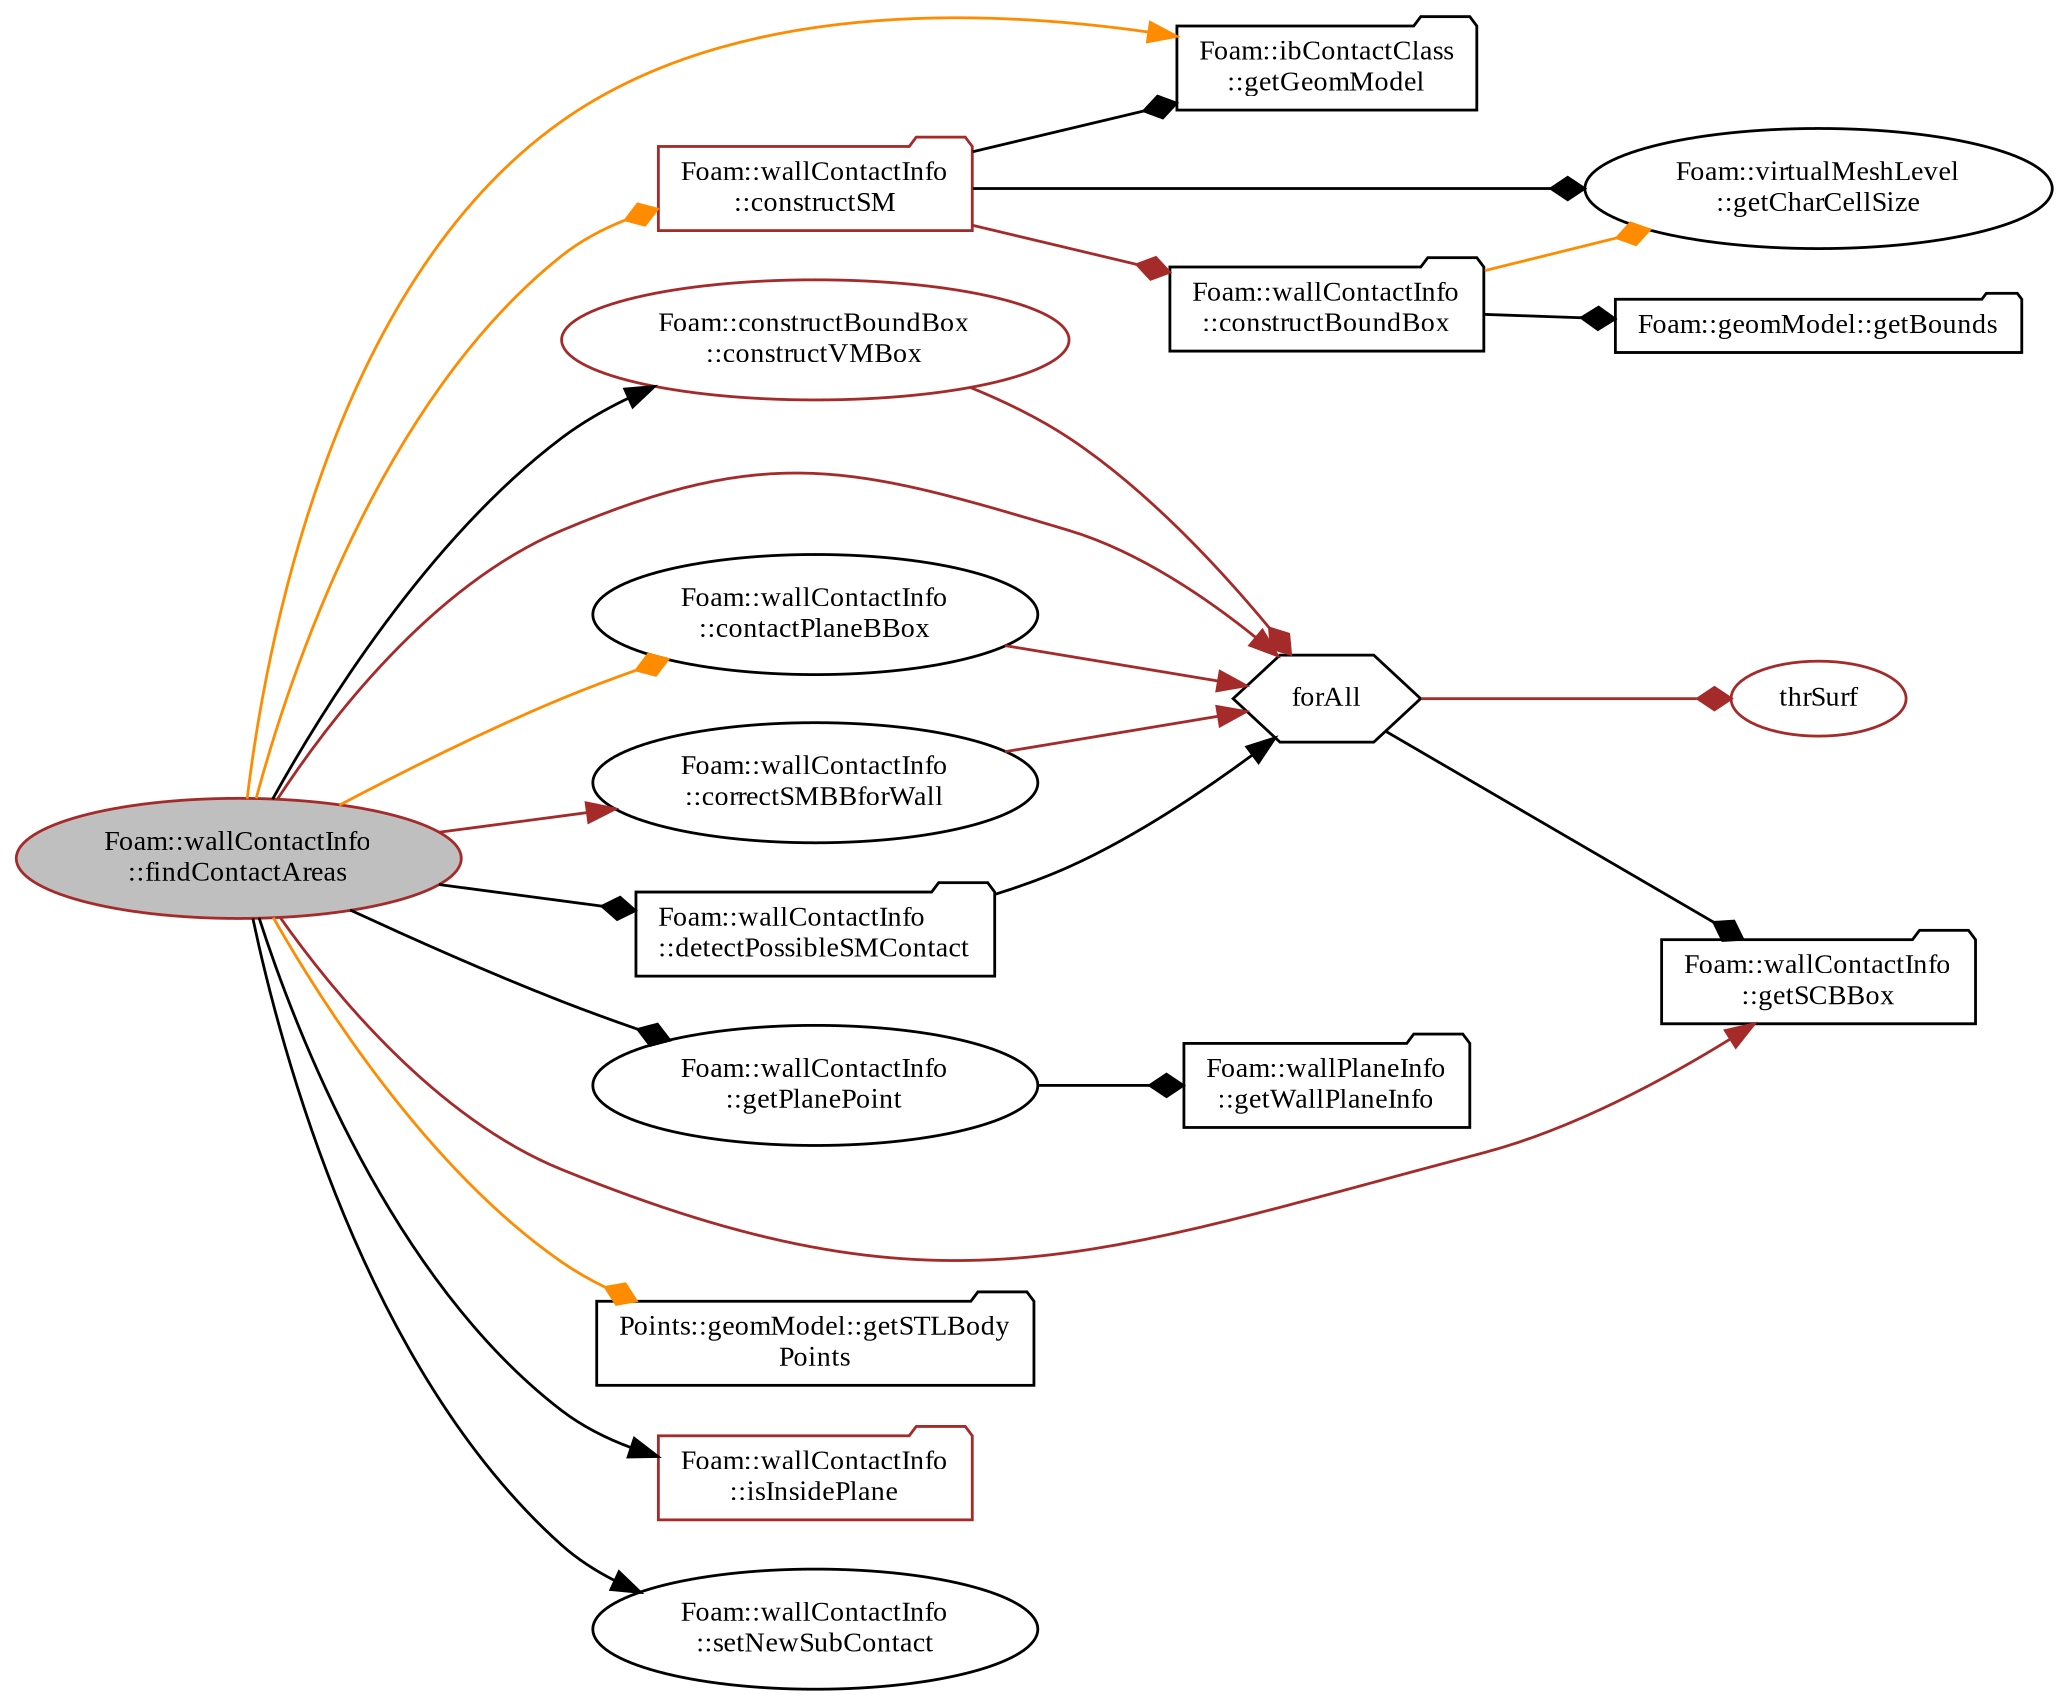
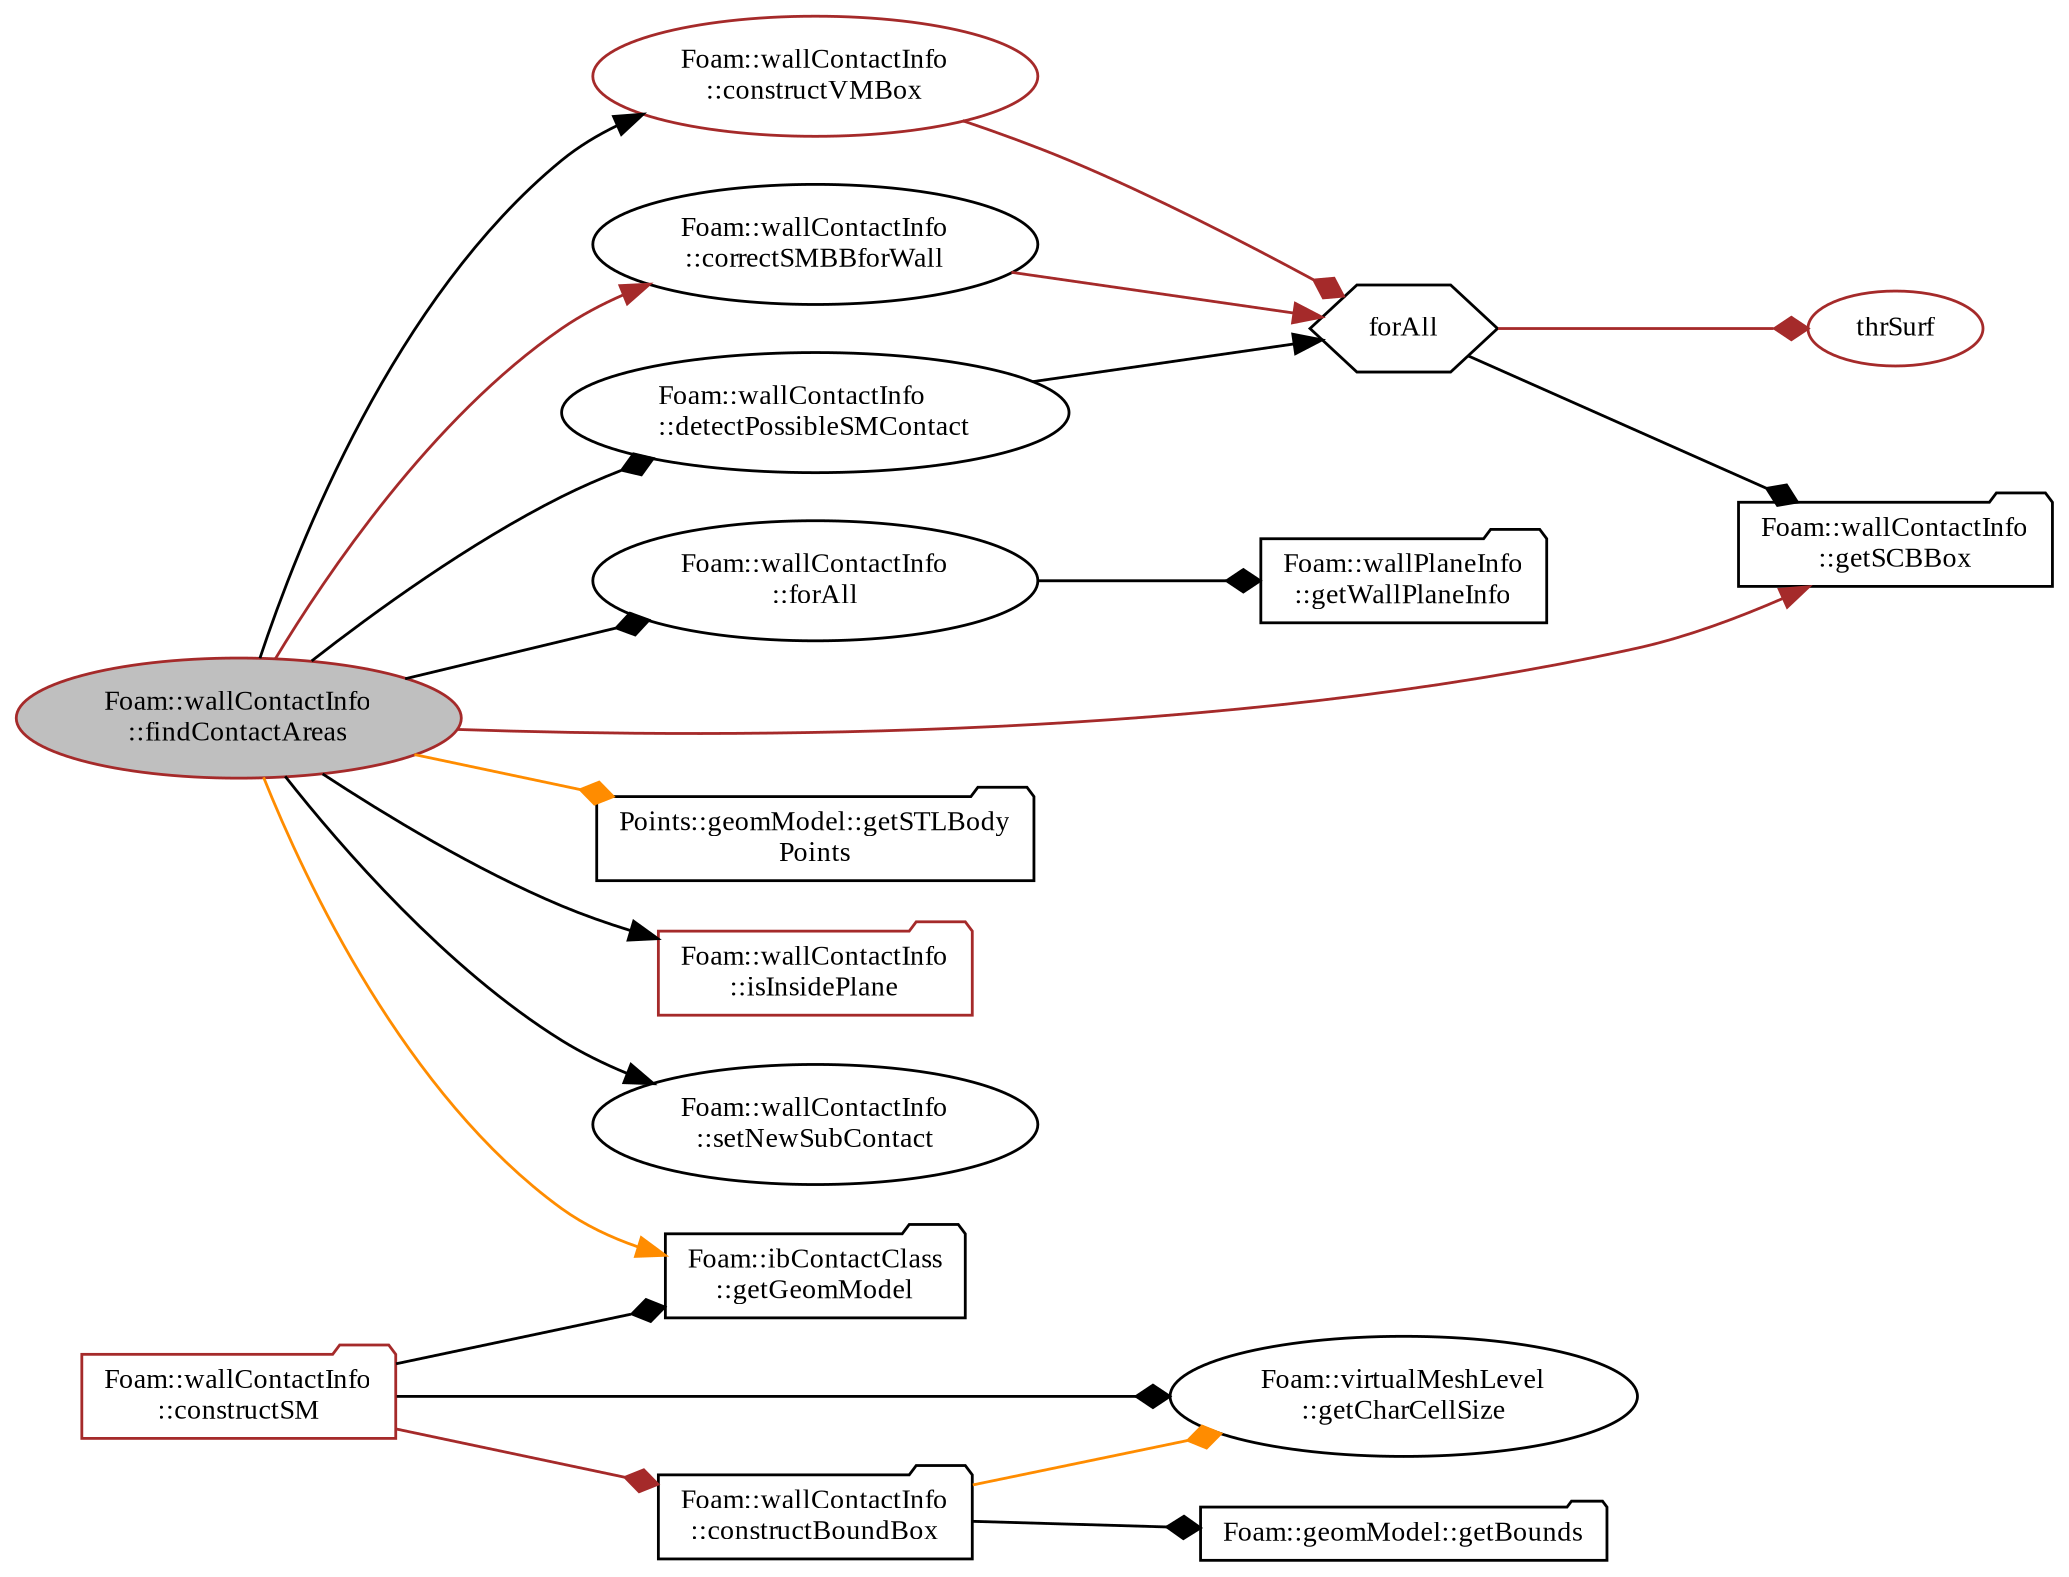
node "Foam::constructBoundBox ::constructVMBox": label "Foam::constructBoundBox ::constructVMBox" -> "Foam::wallContactInfo ::constructVMBox"
edge "Foam::wallContactInfo ::findContactAreas" -> "Foam::wallContactInfo ::constructSM": removed
edge "Foam::wallContactInfo ::findContactAreas" -> "forAll": removed
node "Foam::wallContactInfo ::contactPlaneBBox": removed
node "Foam::wallContactInfo ::detectPossibleSMContact": shape folder -> ellipse
node "Foam::wallContactInfo ::getPlanePoint": label "Foam::wallContactInfo ::getPlanePoint" -> "Foam::wallContactInfo ::forAll"
